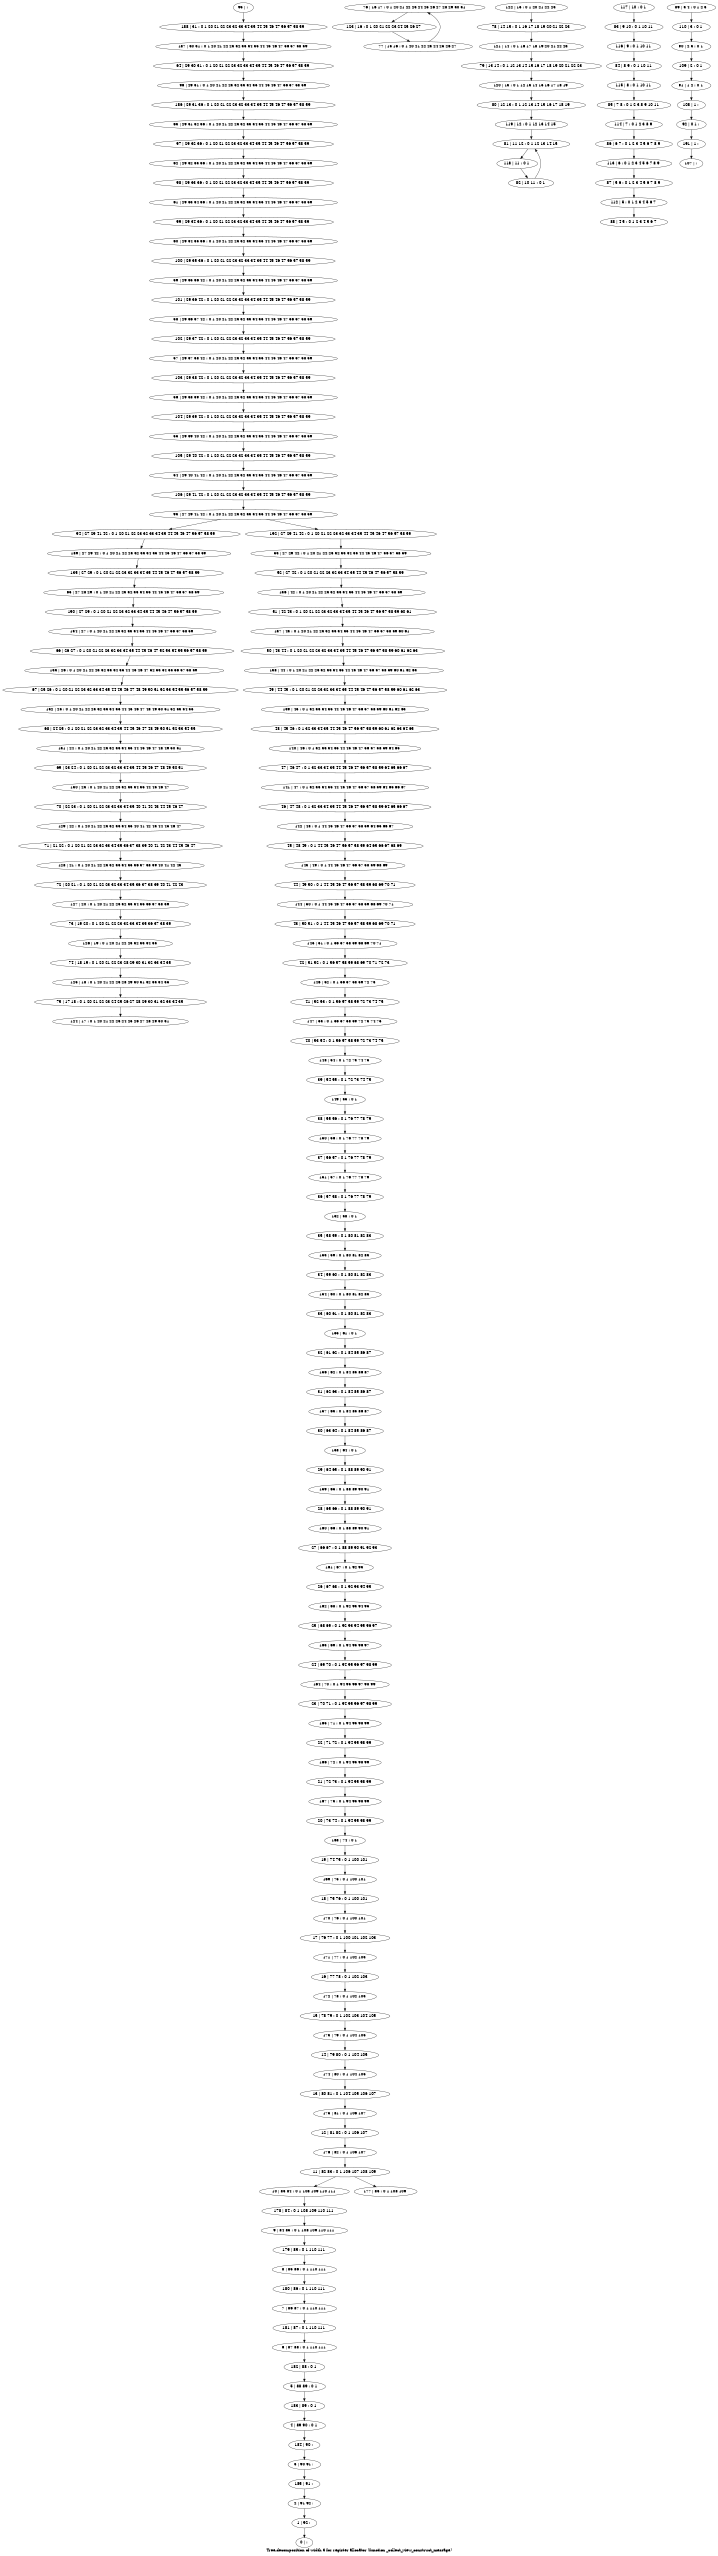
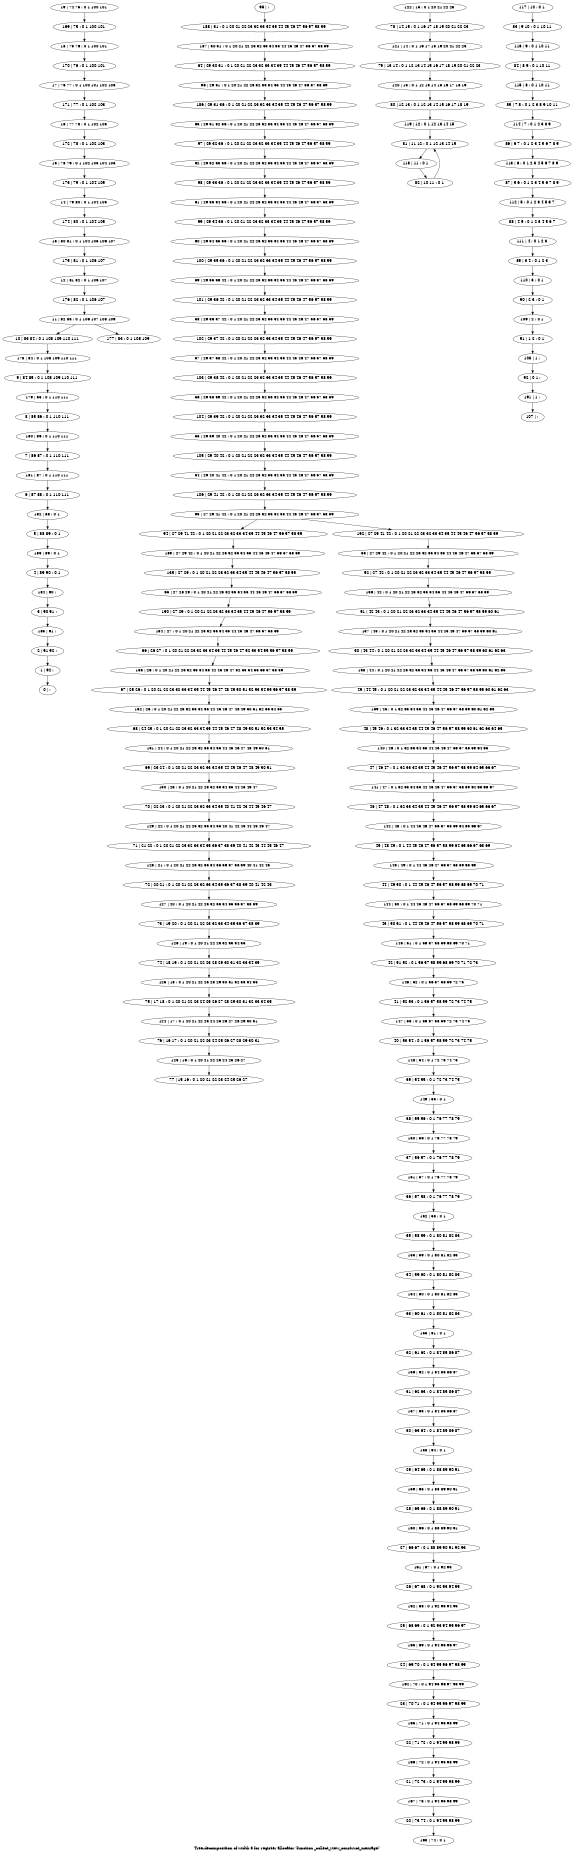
edge "77 | 15 16 : 0 1 20 21 22 23 24 25 26 27" -> "76 | 16 17 : 0 1 20 21 22 23 24 25 26 27 28 29 30 31": now "124 | 17 : 0 1 20 21 22 23 24 25 26 27 28 29 30 31" -> "76 | 16 17 : 0 1 20 21 22 23 24 25 26 27 28 29 30 31"
node "111 | 4 : 0 1 2 3": added
edge "168 | 74 : 0 1" -> "19 | 74 75 : 0 1 100 101": removed
